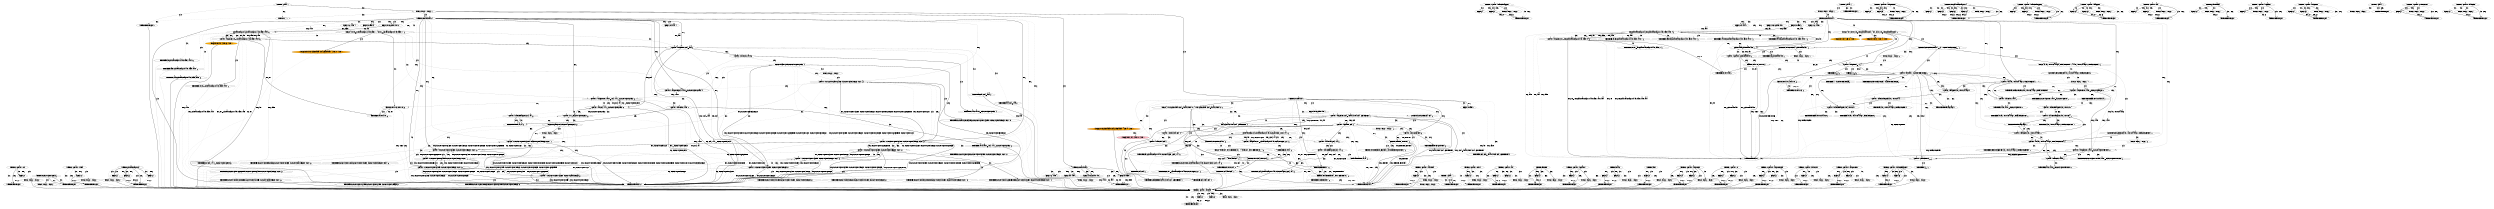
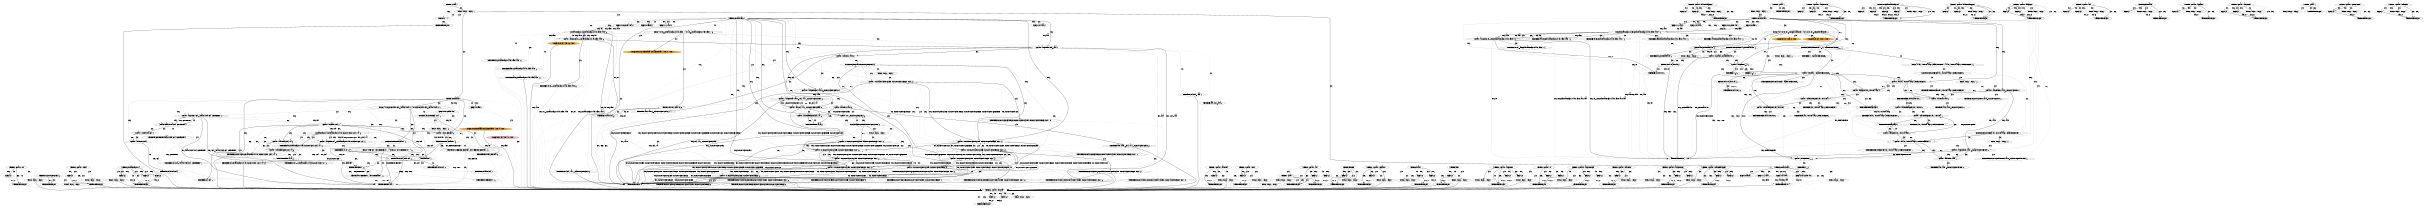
edge "(<operator>.lessThan,i < PCI_ROM_RESOURCE)" -> "(IDENTIFIER,i,i < PCI_ROM_RESOURCE)": now "(CONTROL_STRUCTURE,FOR,for (i = 0;i < PCI_ROM_RESOURCE;i++))" -> "(IDENTIFIER,i,i < PCI_ROM_RESOURCE)"
edge "(kmalloc,kmalloc(sizeof(*cmd), GFP_KERNEL))" -> "(IDENTIFIER,GFP_KERNEL,kmalloc(sizeof(*cmd), GFP_KERNEL))": style bold -> dashed
edge "(<operator>.minus,-ENOMEM)" -> "(IDENTIFIER,ENOMEM,-ENOMEM)": now "(CONTROL_STRUCTURE,IF,if (!cmd))" -> "(IDENTIFIER,ENOMEM,-ENOMEM)"
